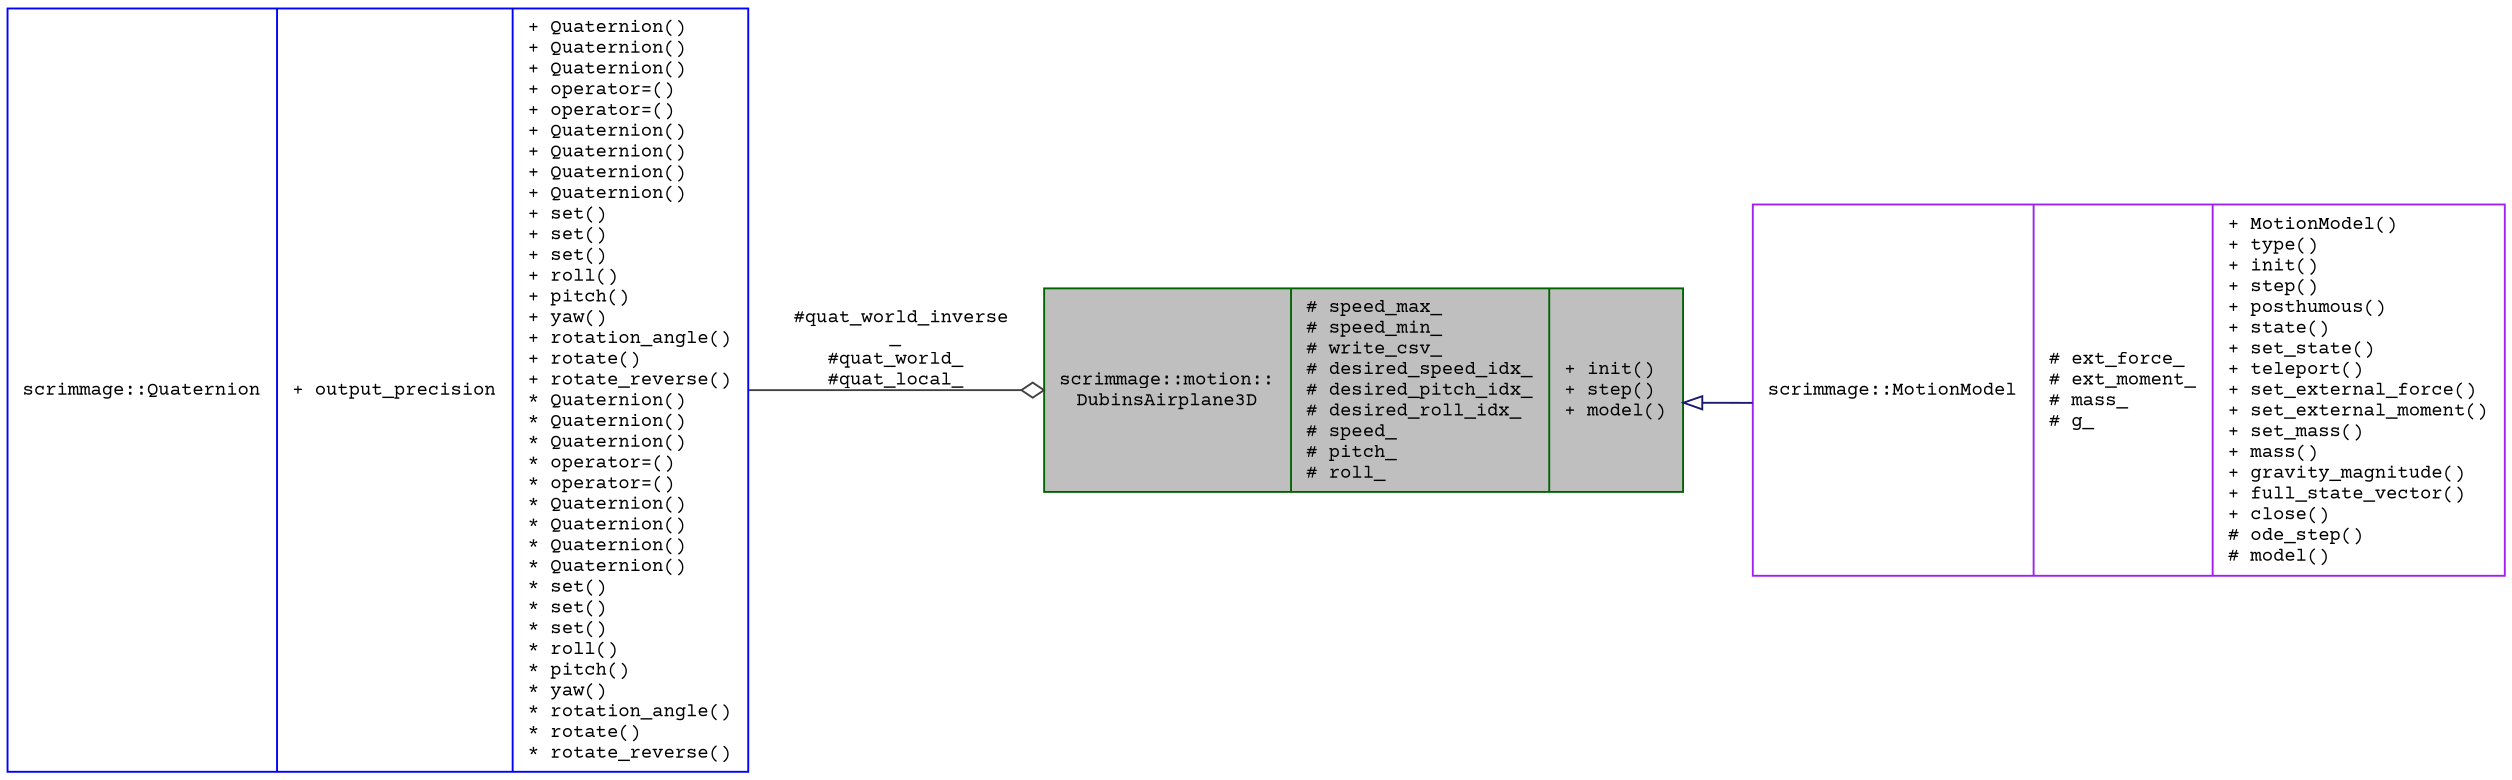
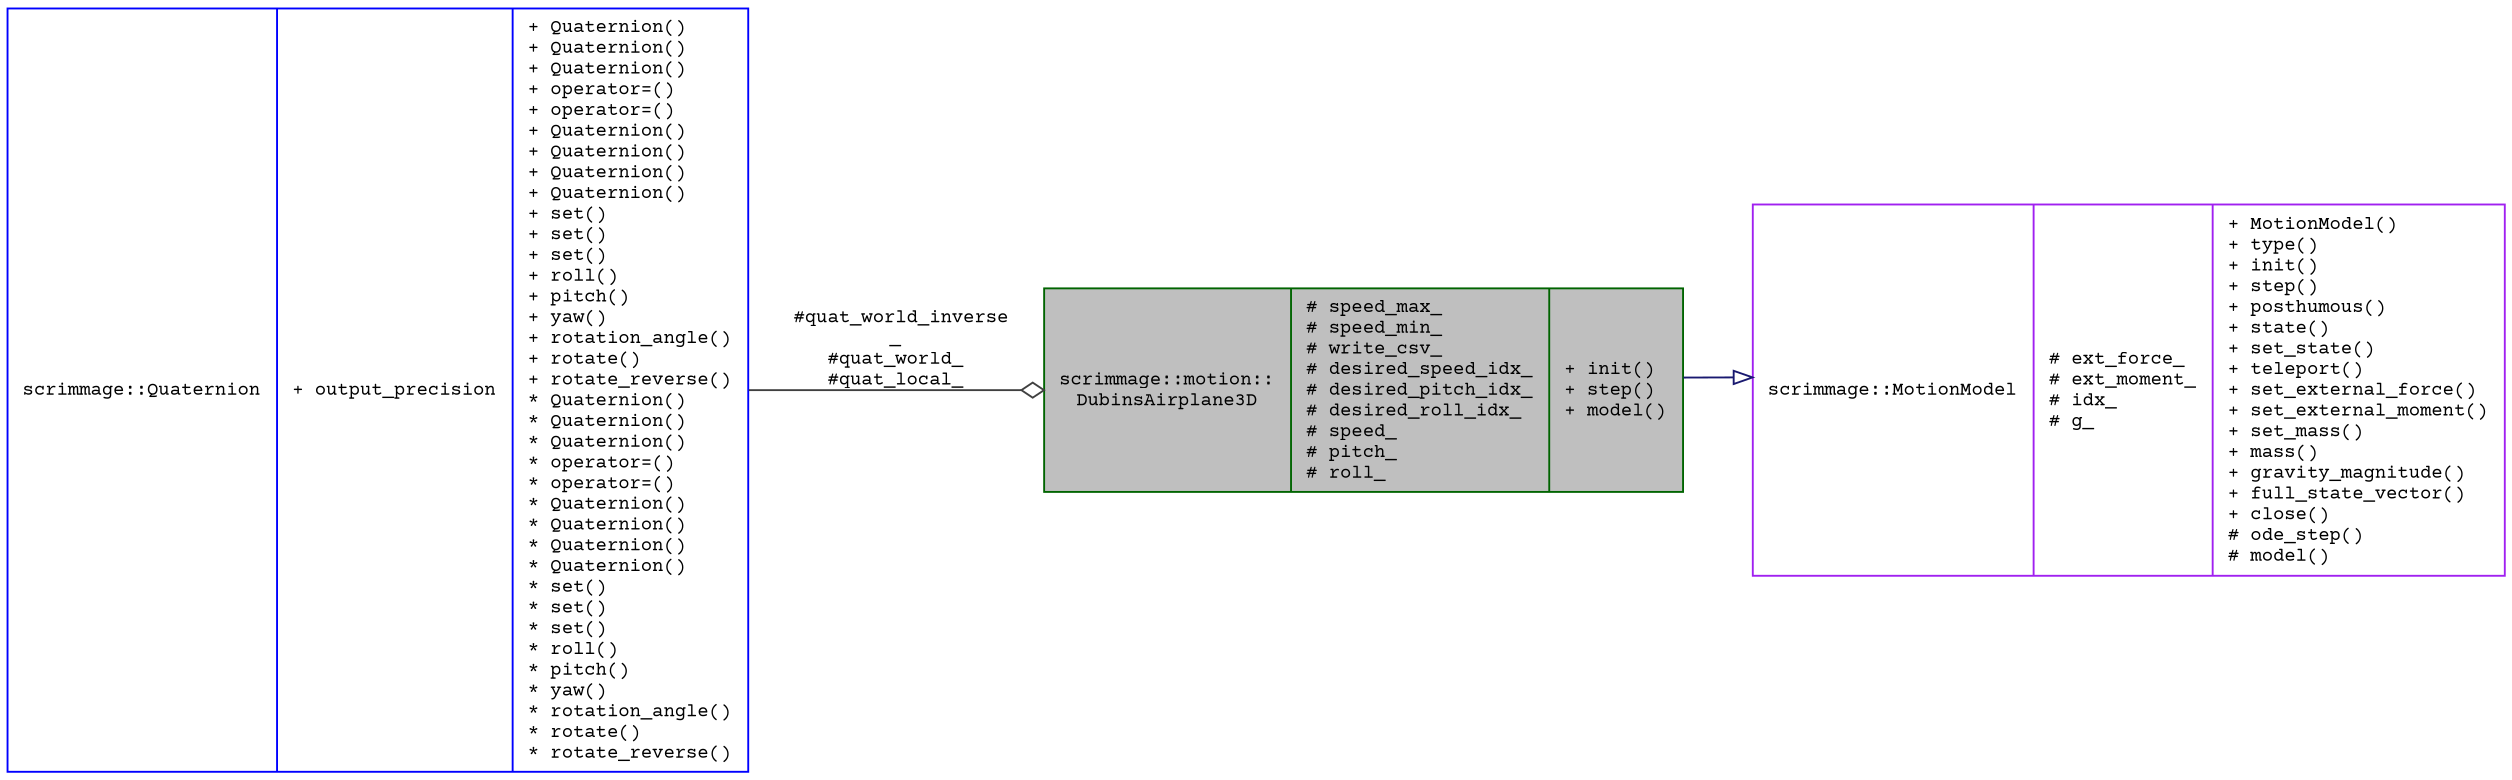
node "scrimmage::MotionModel": text "# mass_" -> "# idx_"
edge "scrimmage::MotionModel" -> "scrimmage::motion::": reversed
